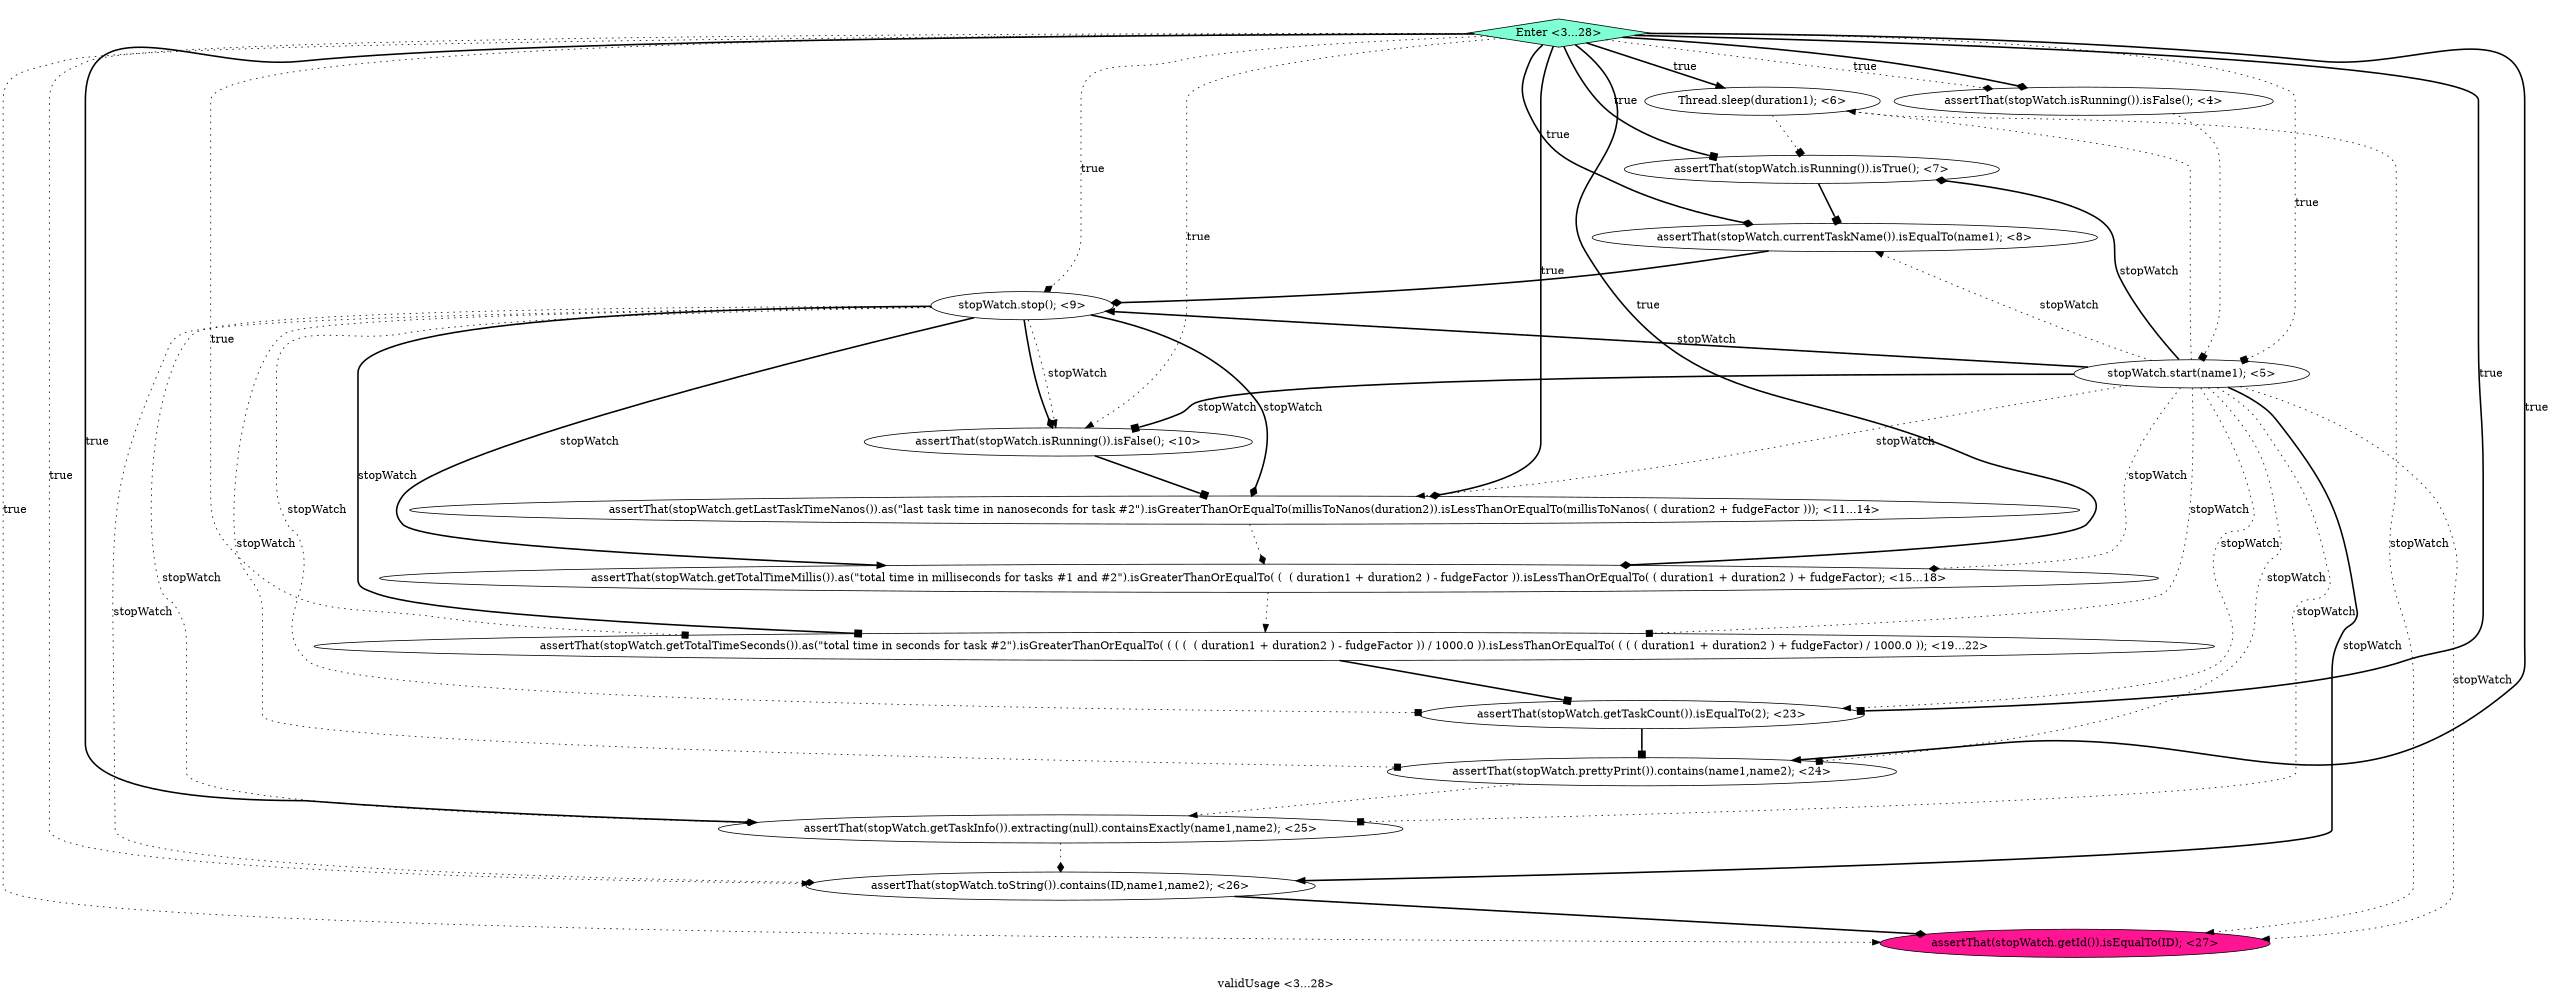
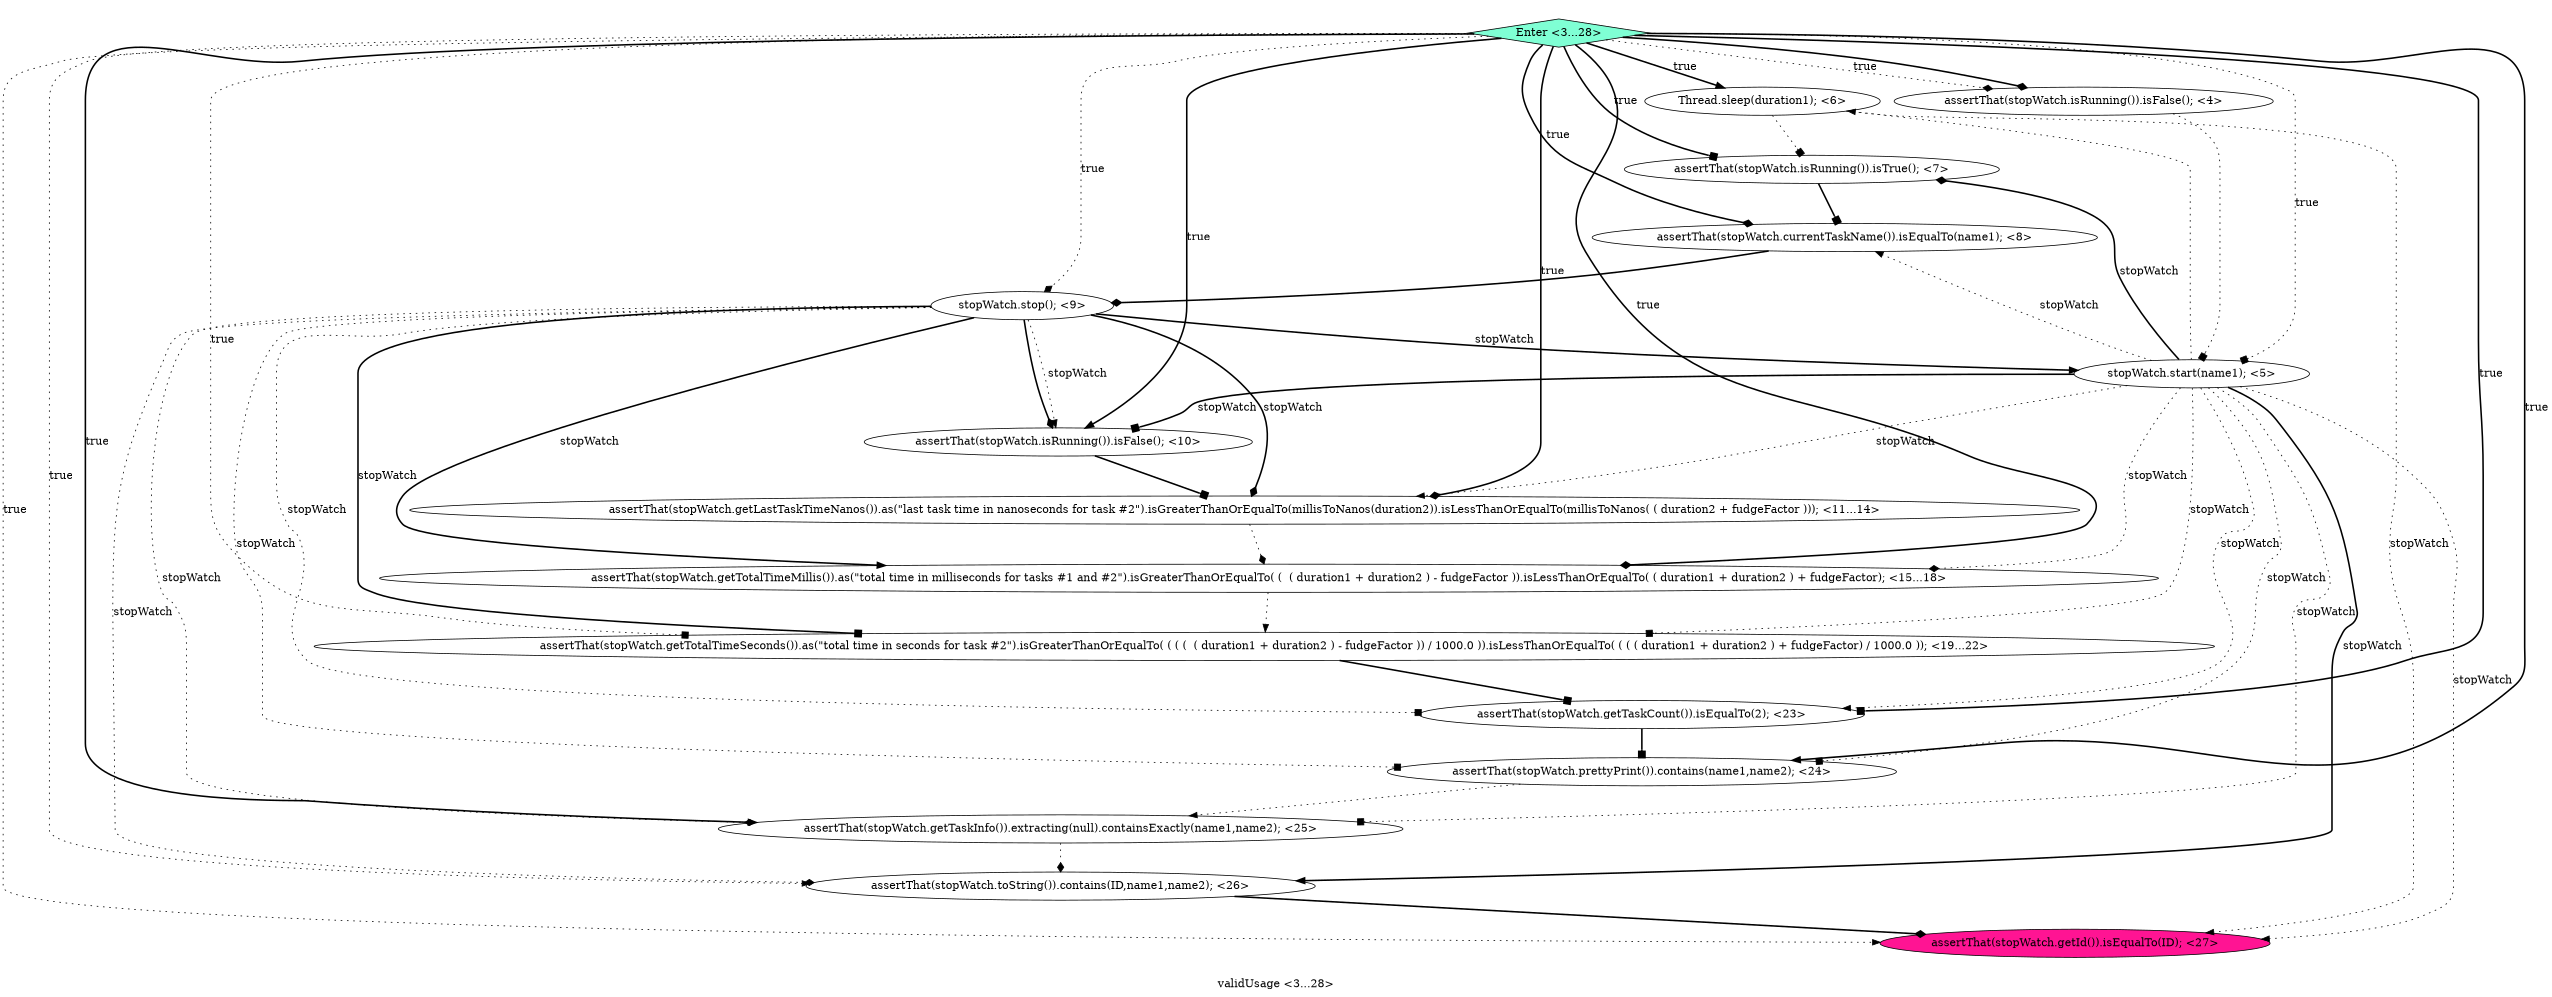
edge "Enter <3...28>" -> "assertThat(stopWatch.isRunning()).isFalse(); <10>": style dotted -> bold
edge "stopWatch.start(name1); <5>" -> "stopWatch.stop(); <9>": reversed
